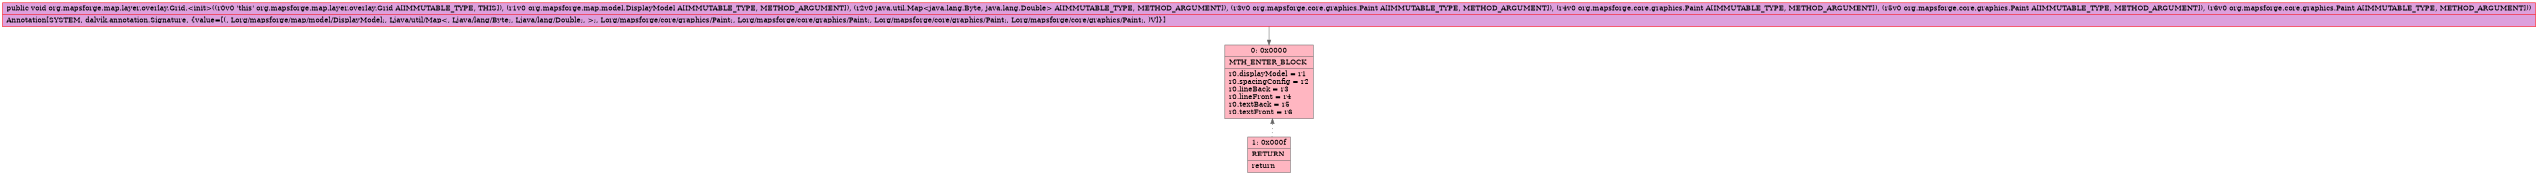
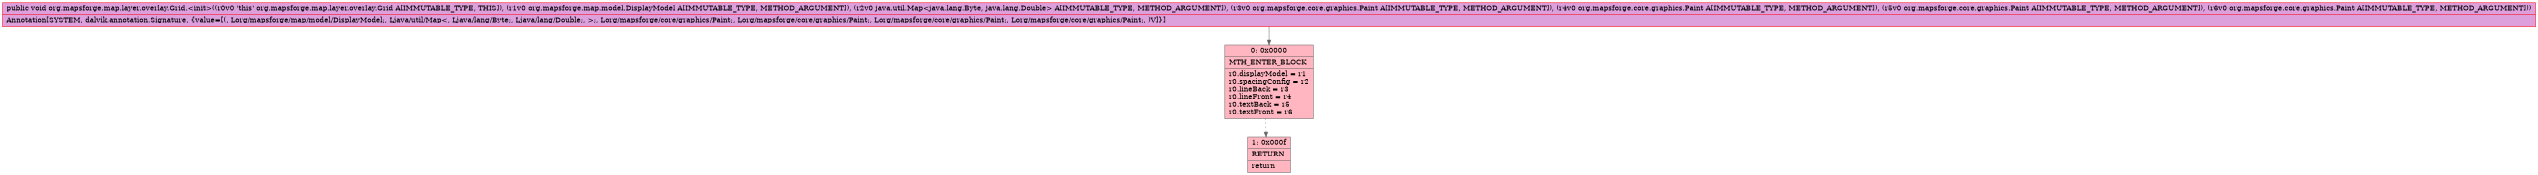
edge "1: 0x000f" -> "0: 0x0000": reversed
